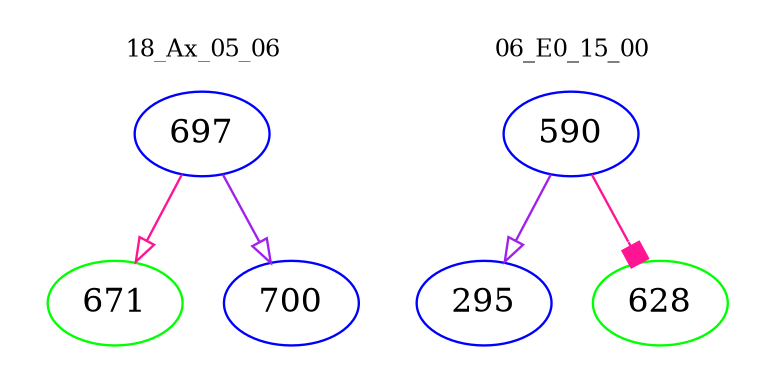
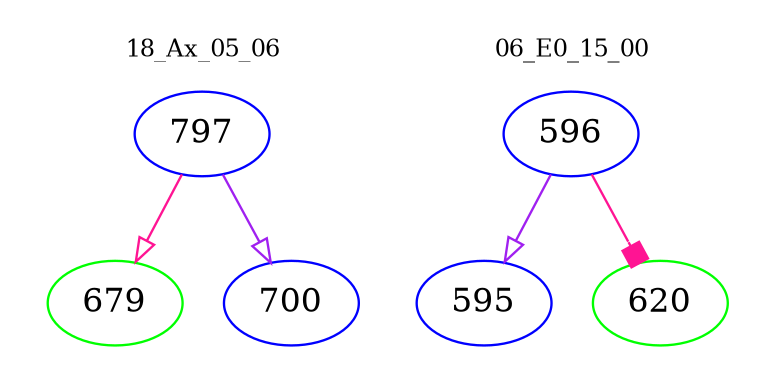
node "697": label "697" -> "797"
node "590": label "590" -> "596"
node "671": label "671" -> "679"
node "295": label "295" -> "595"
node "628": label "628" -> "620"
